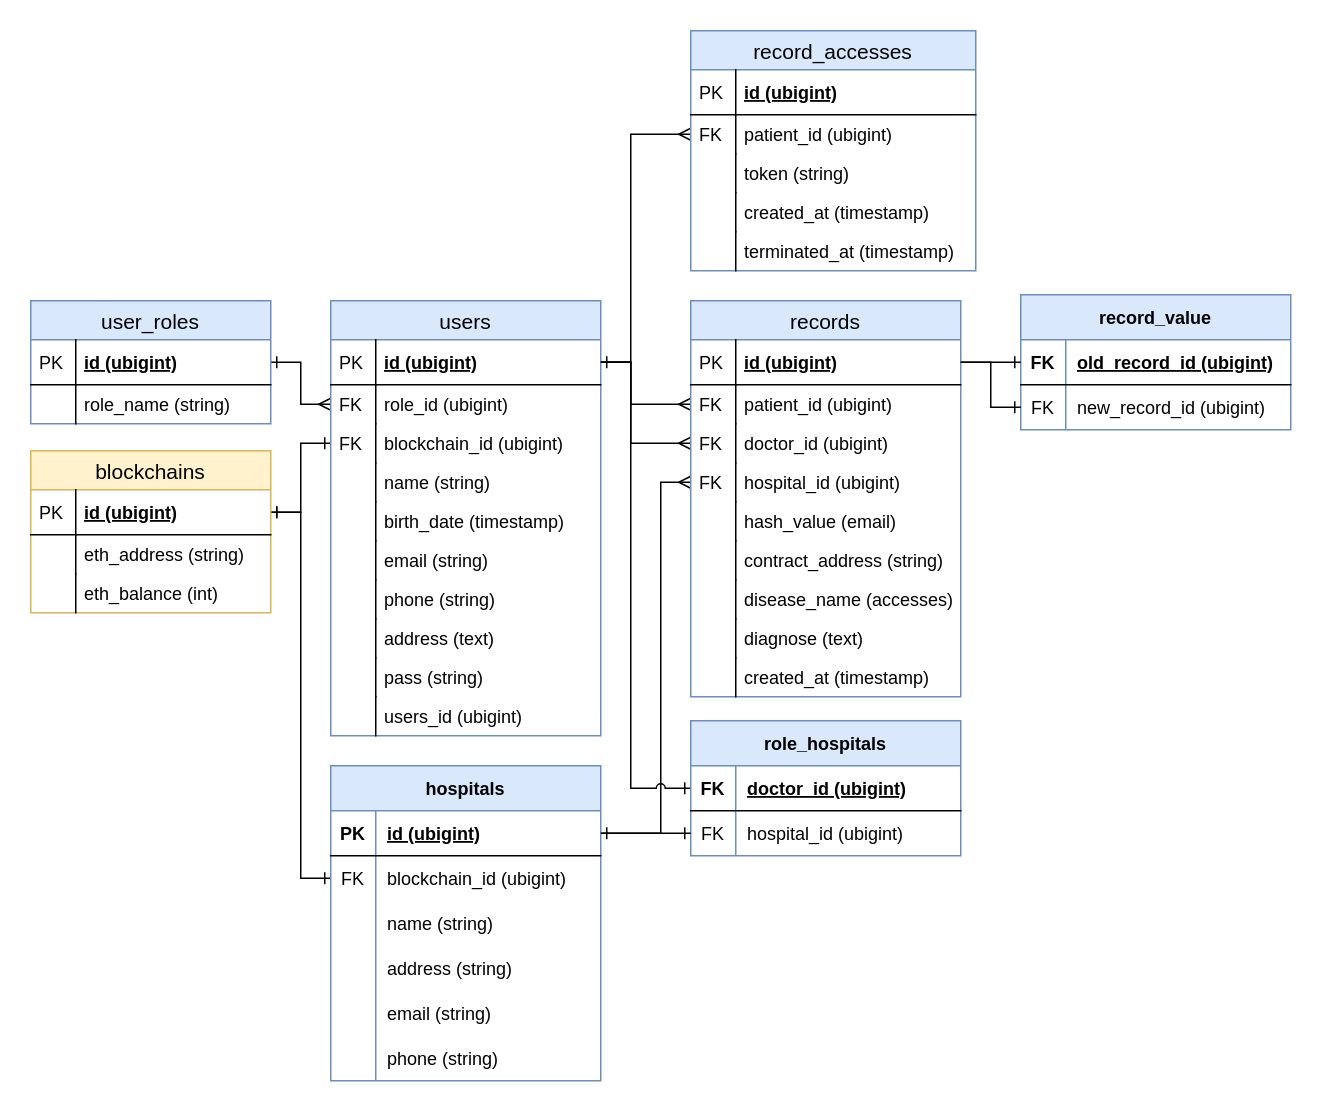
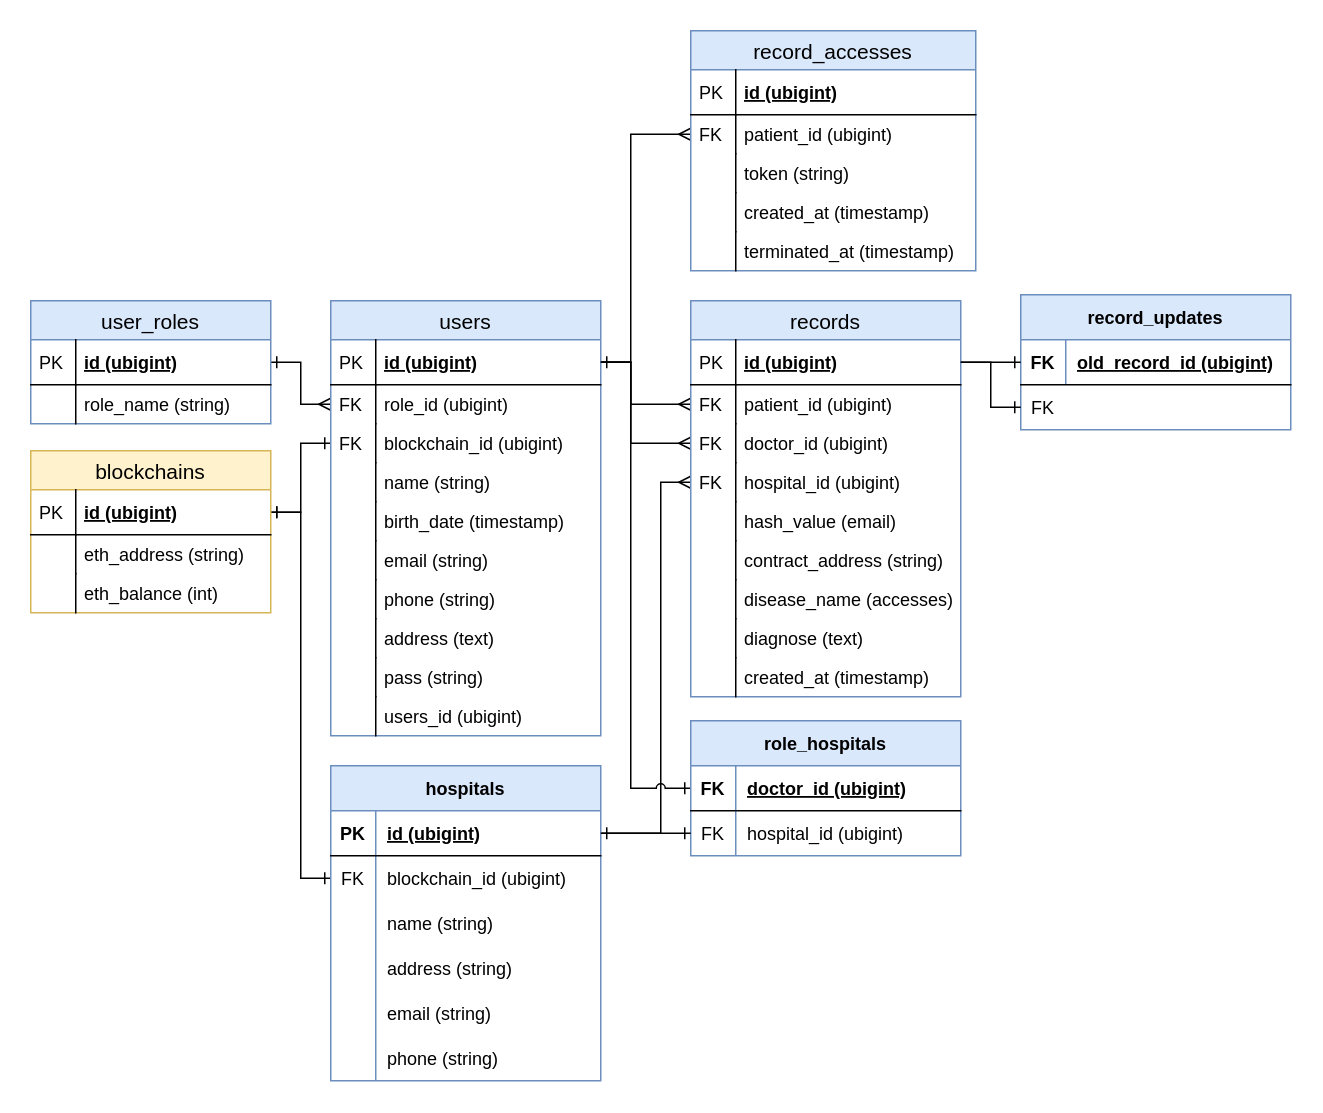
node "record_value": label "record_value" -> "record_updates"
node "new_record_id (ubigint)": removed
